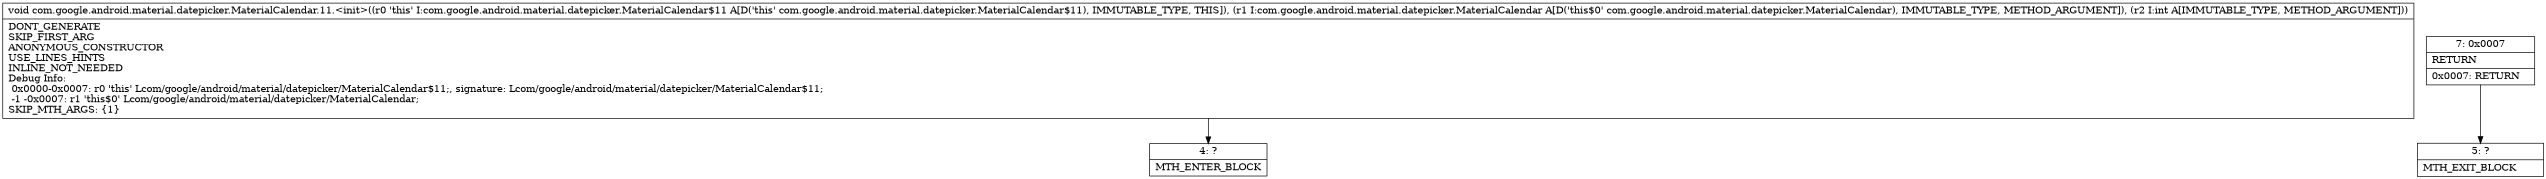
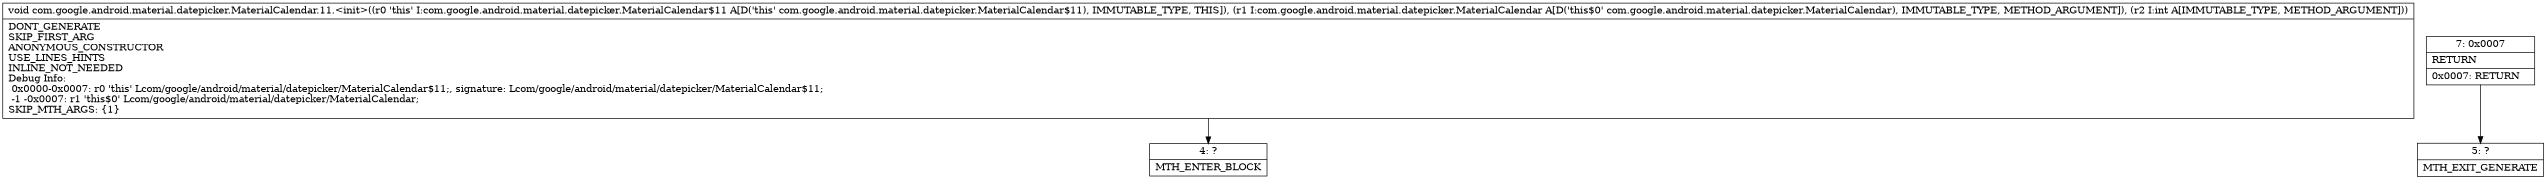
node "5: ?": text "MTH_EXIT_BLOCK" -> "MTH_EXIT_GENERATE"
